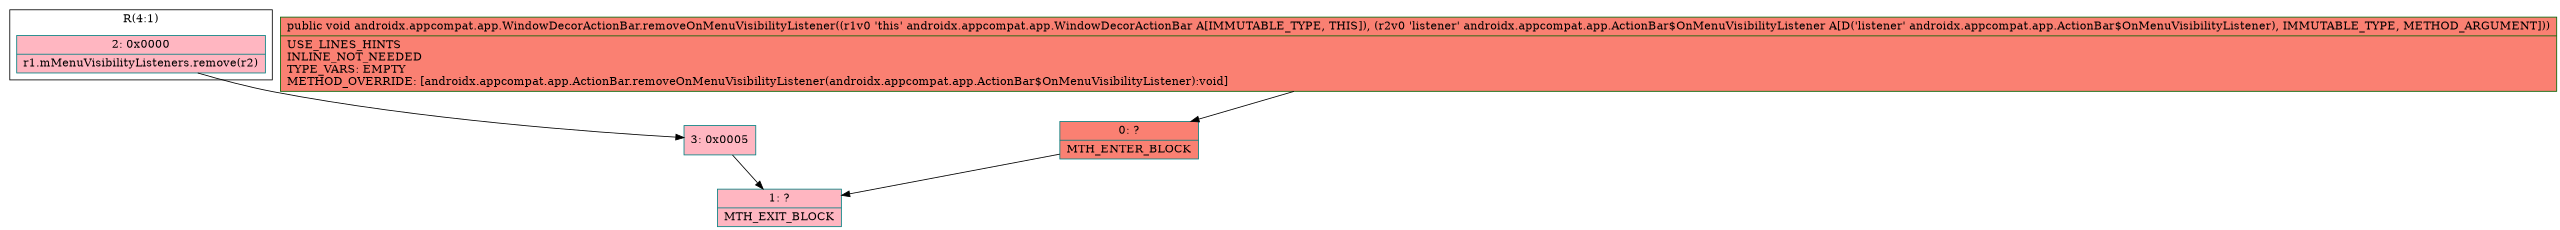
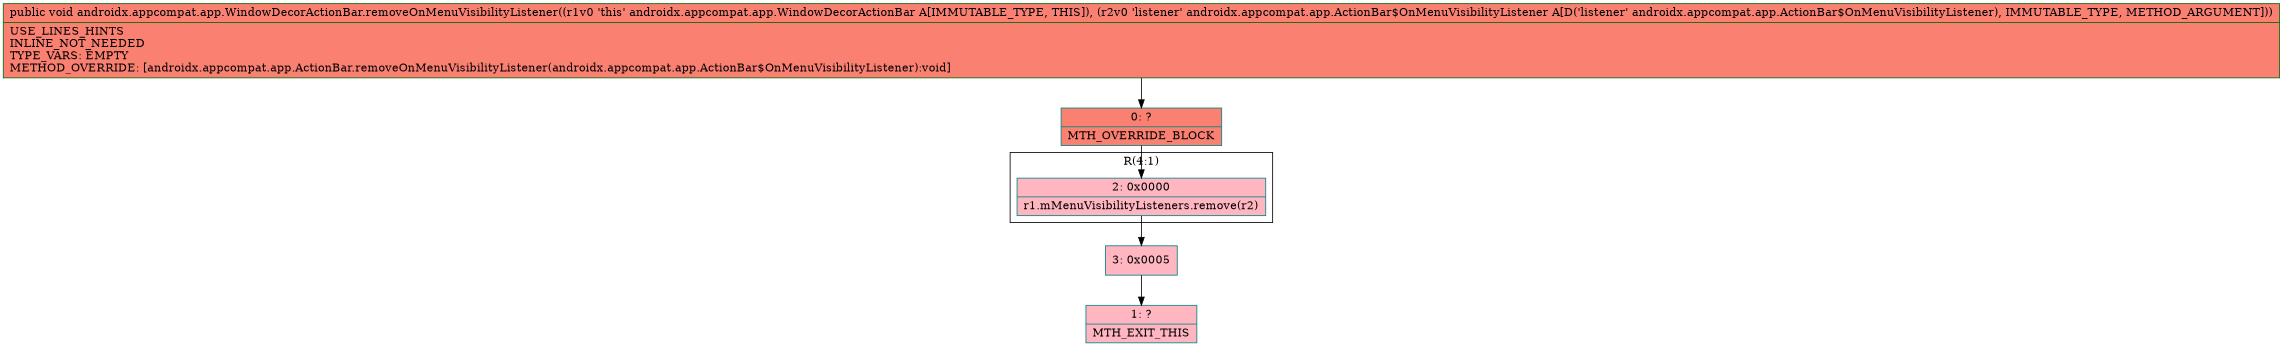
node "0: ?": text "MTH_ENTER_BLOCK" -> "MTH_OVERRIDE_BLOCK"
edge "0: ?" -> "1: ?": now "0: ?" -> "2: 0x0000"
node "1: ?": text "MTH_EXIT_BLOCK" -> "MTH_EXIT_THIS"
